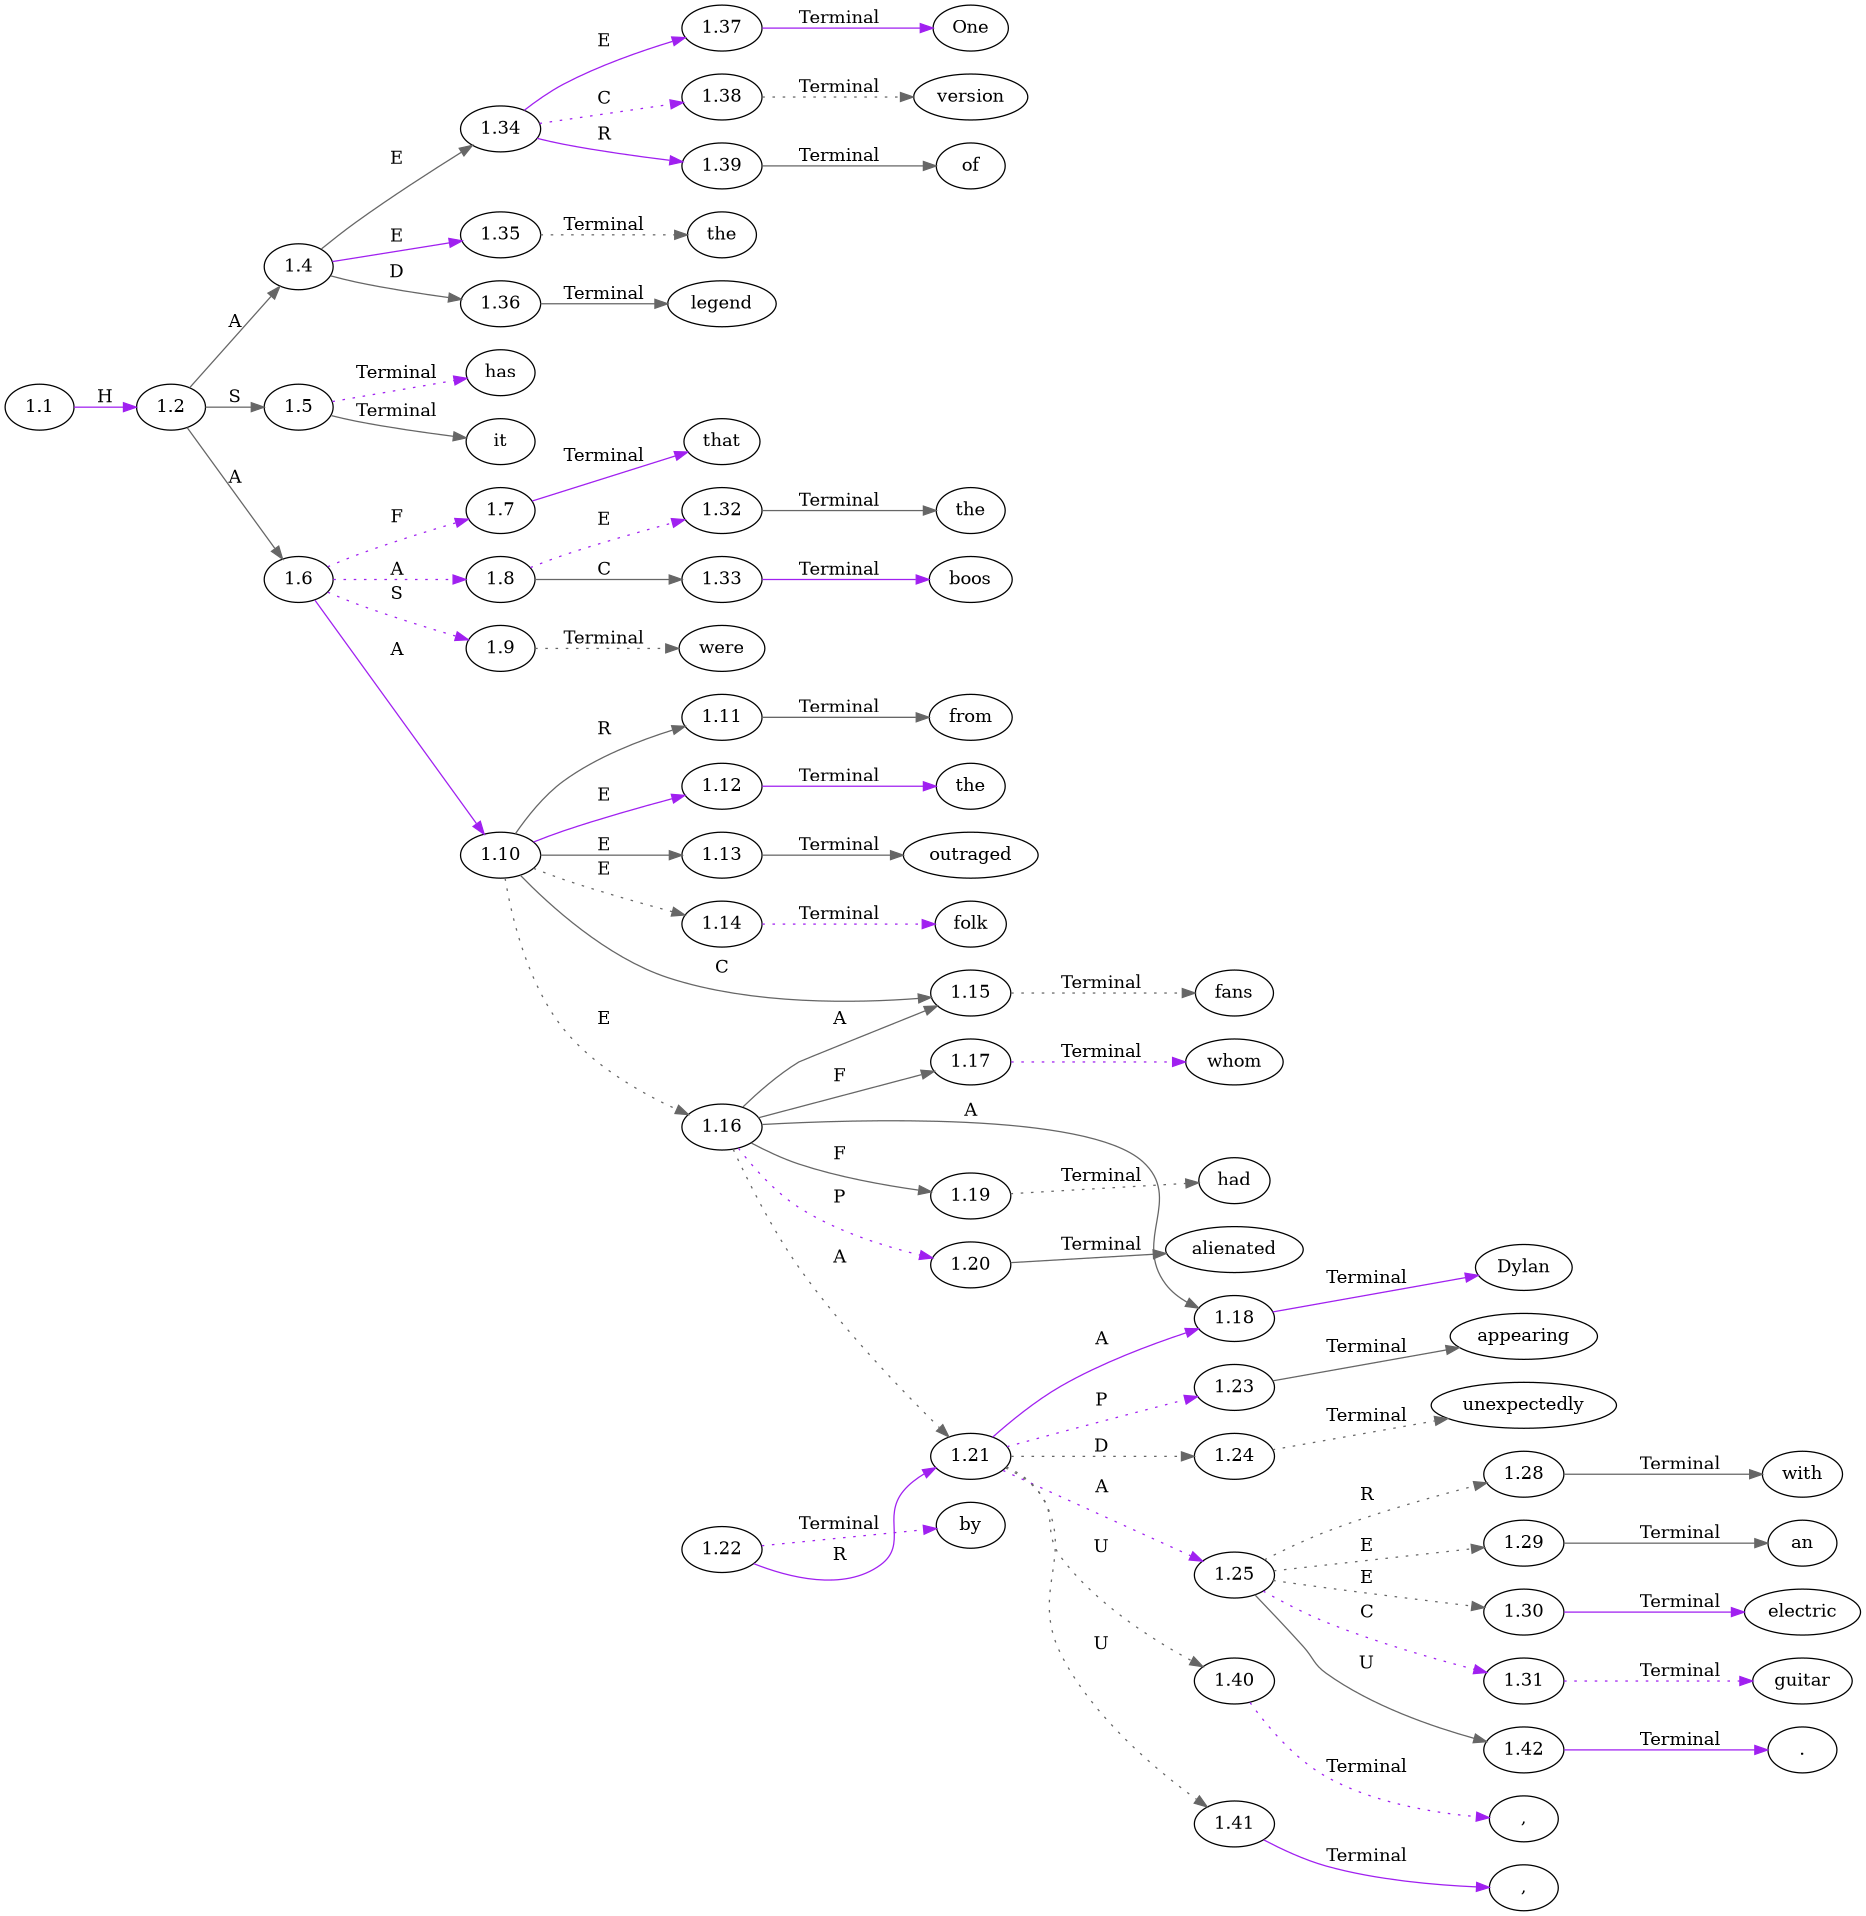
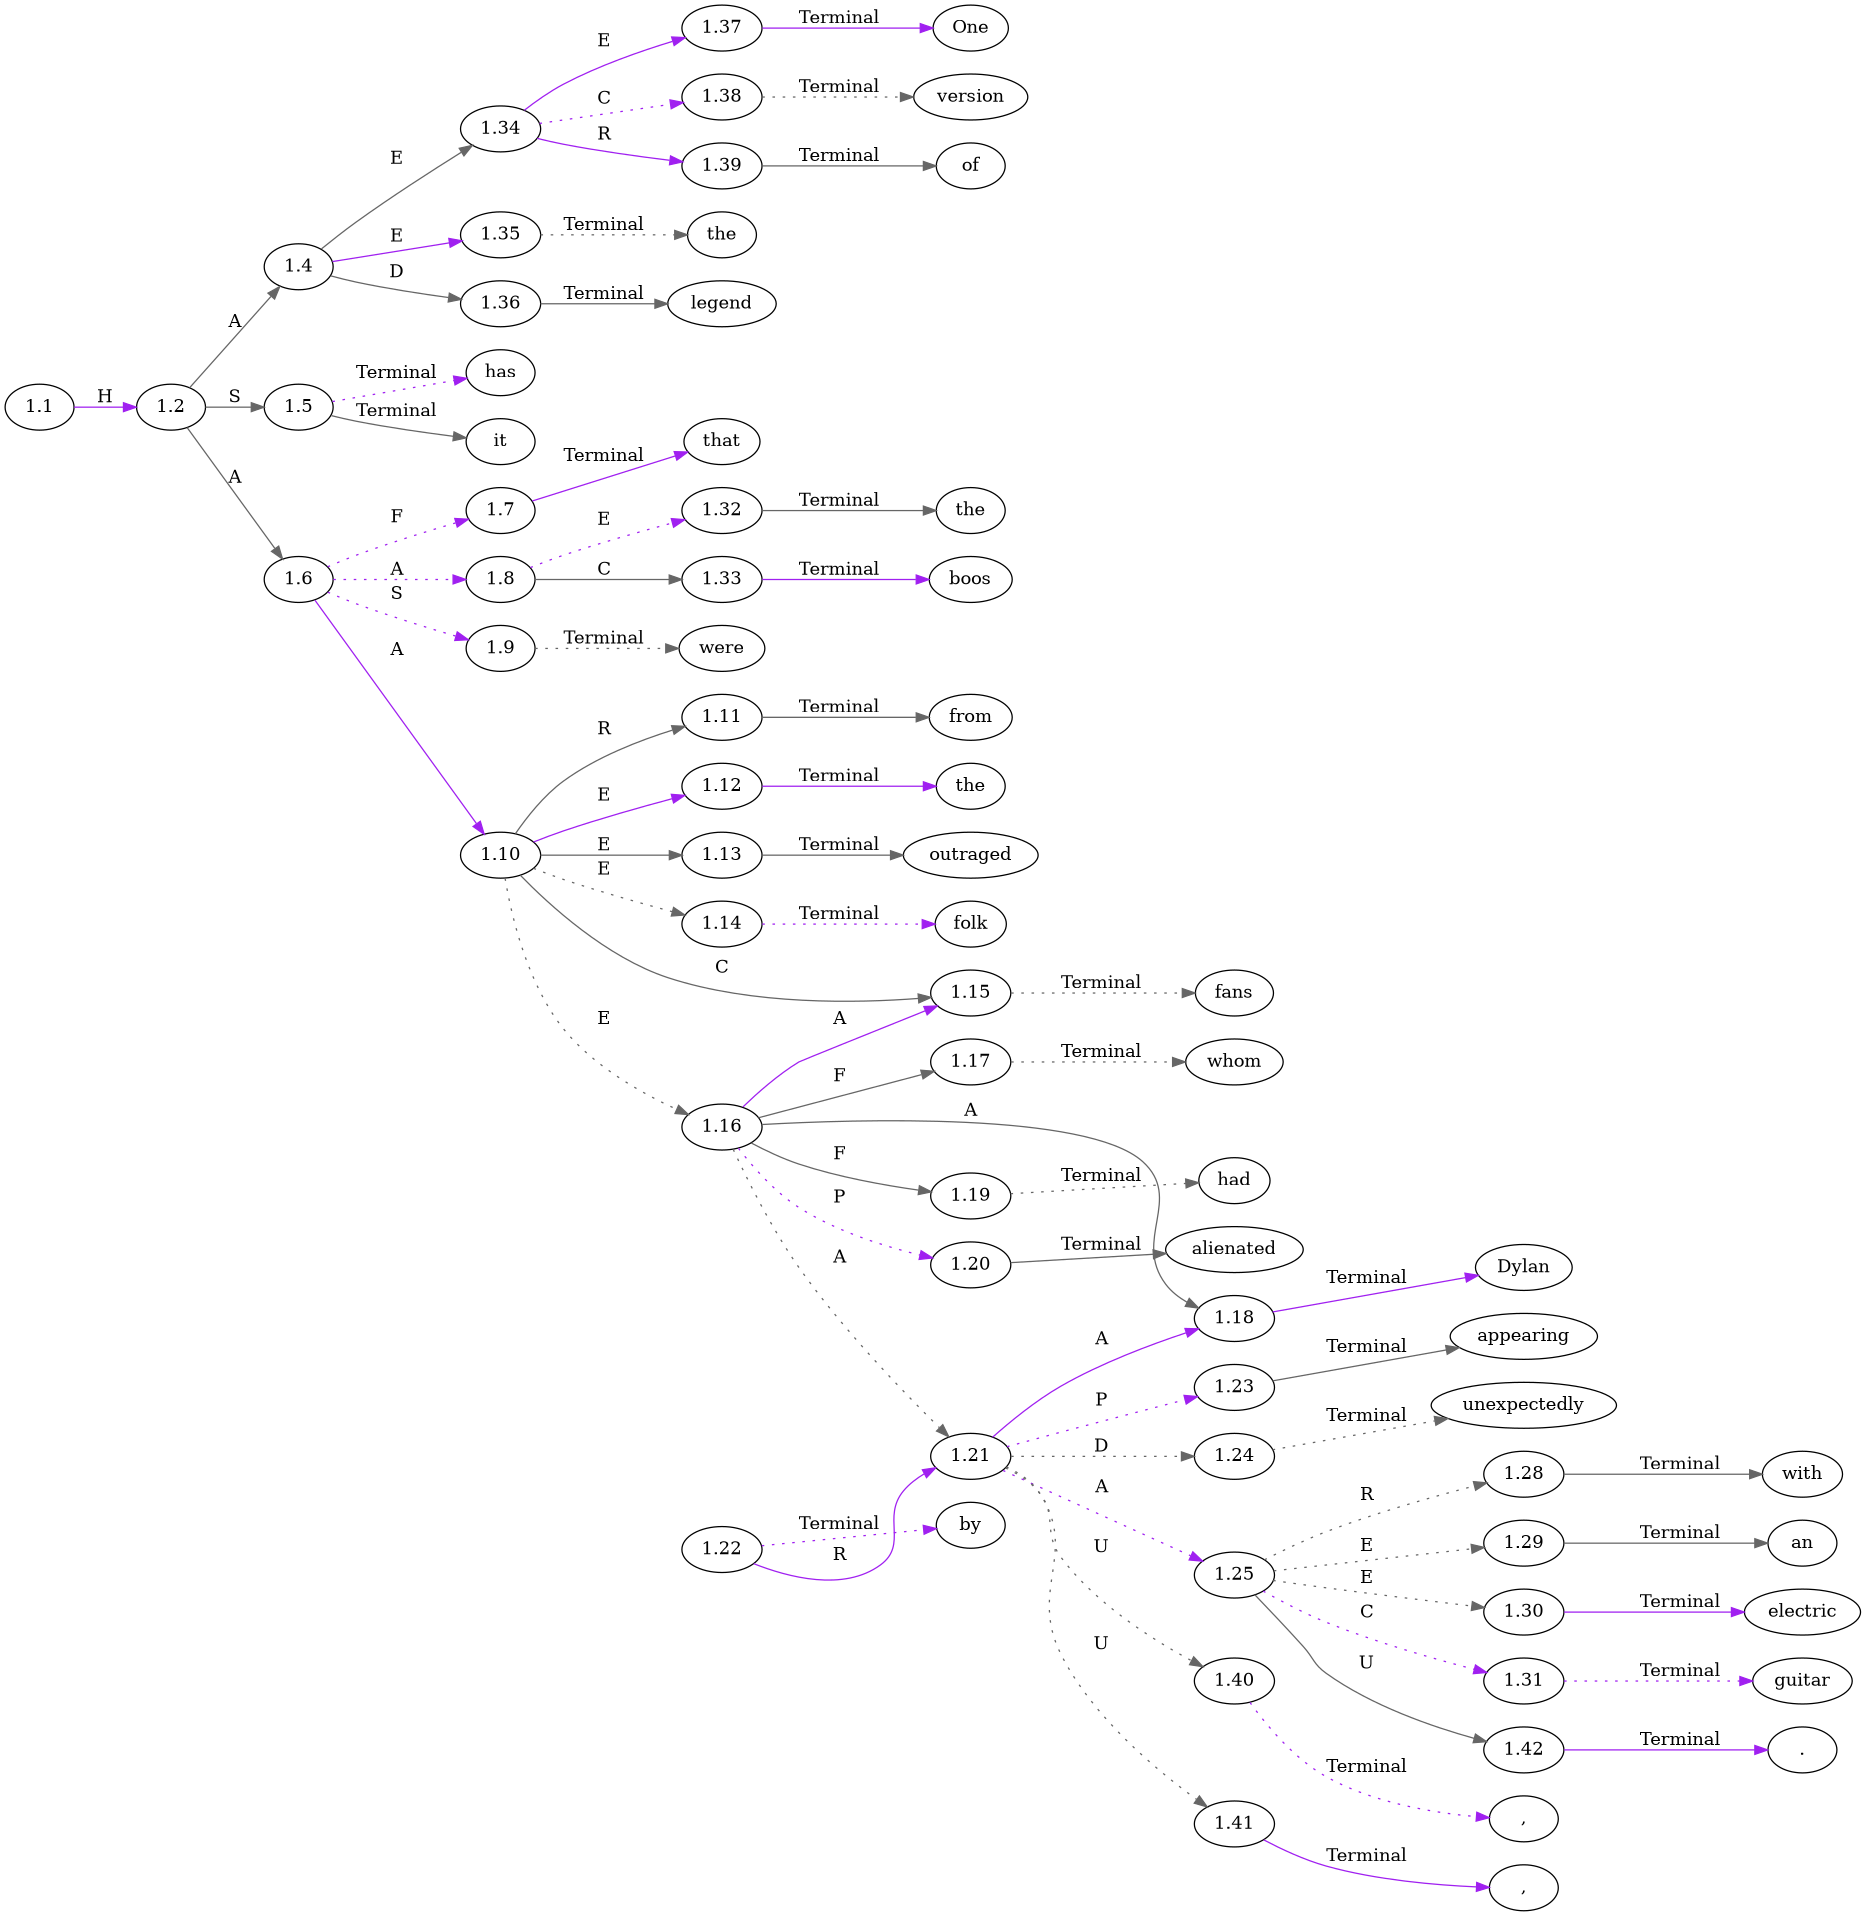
edge "1.16" -> "1.15": color gray40 -> purple
edge "1.17" -> "whom": color purple -> gray40
